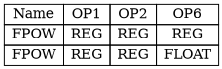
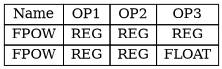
node "Name": text "OP6" -> "OP3"
